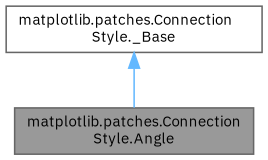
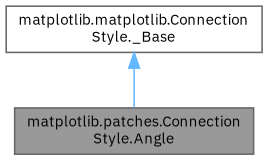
node "matplotlib.patches.Connection Style._Base": label "matplotlib.patches.Connection Style._Base" -> "matplotlib.matplotlib.Connection Style._Base"
